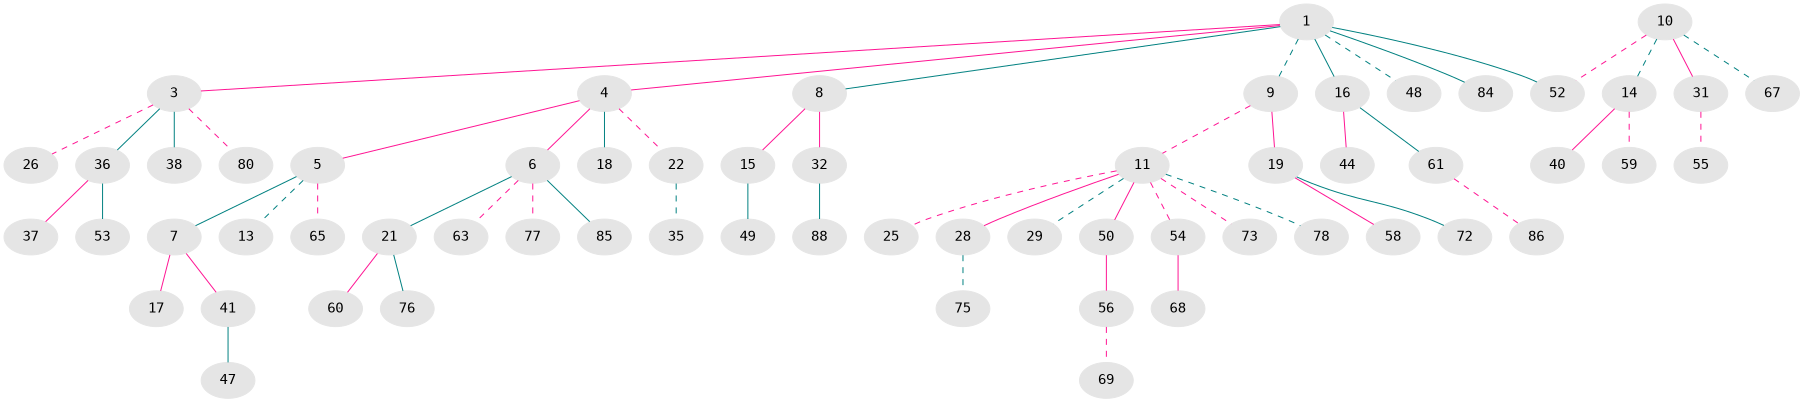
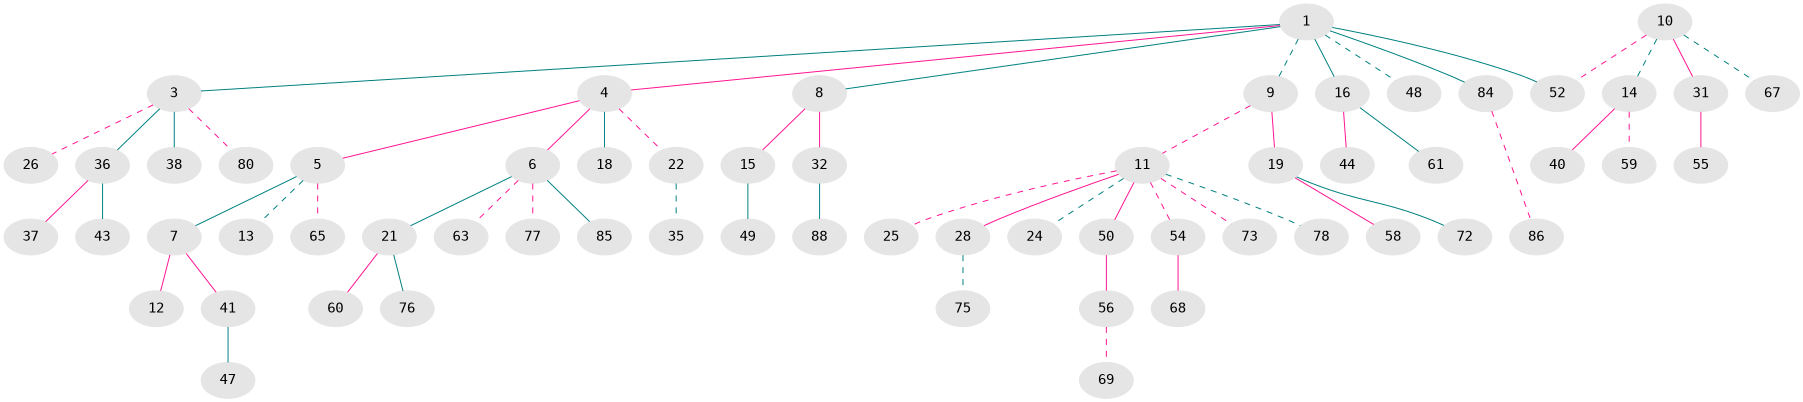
edge "1" -- "3": color deeppink -> teal
edge "31" -- "55": style dashed -> solid
edge "61" -- "86": now "84" -- "86"
node "53": label "53" -> "43"
node "29": label "29" -> "24"
node "17": label "17" -> "12"
